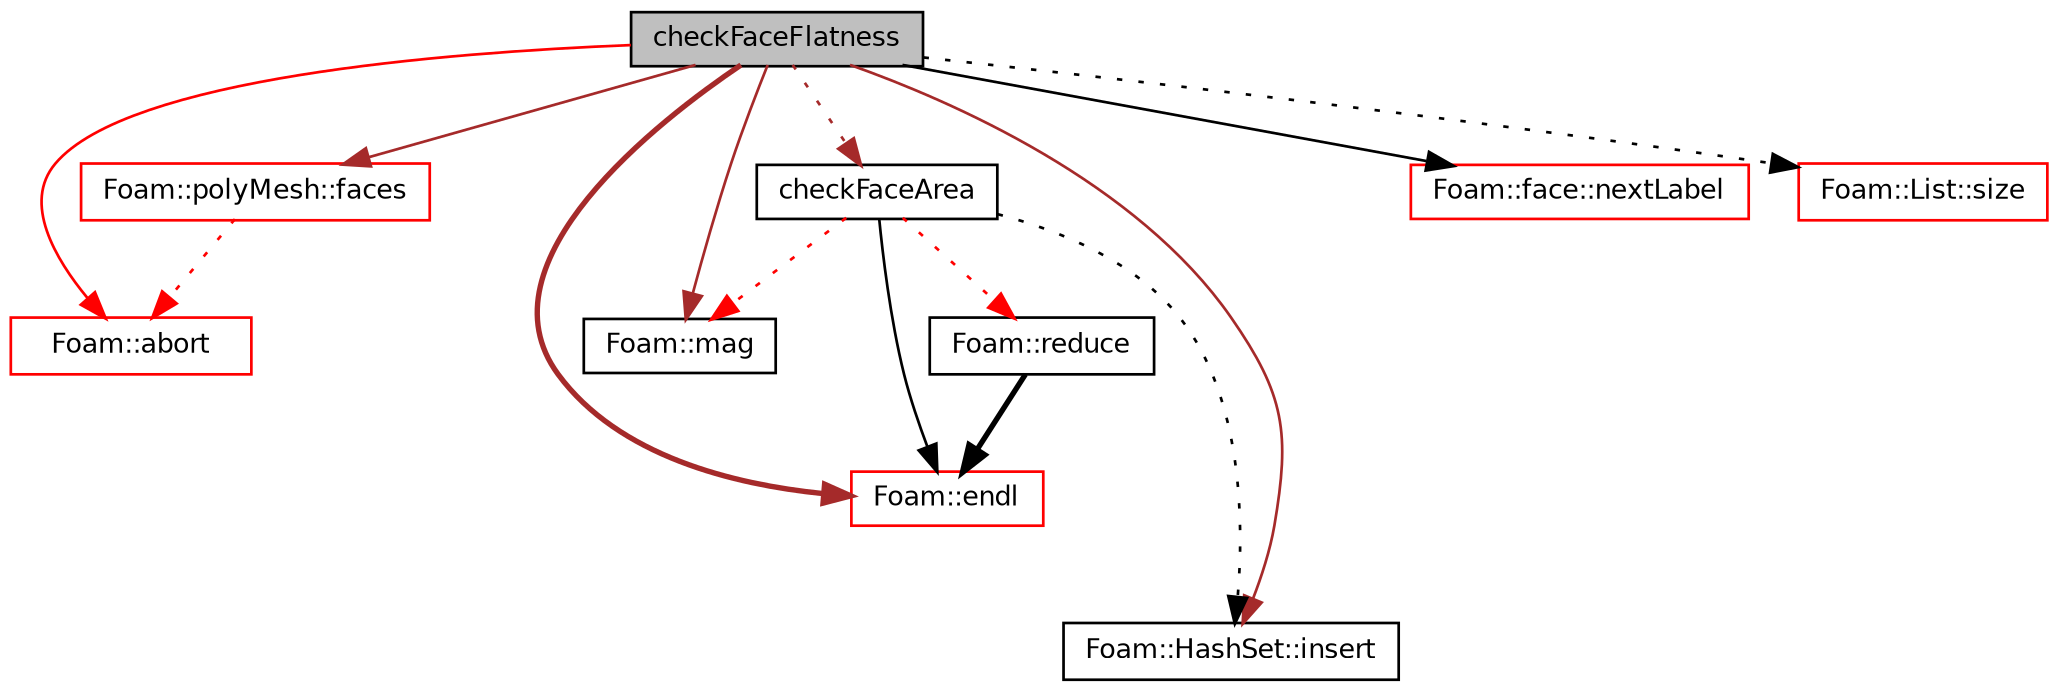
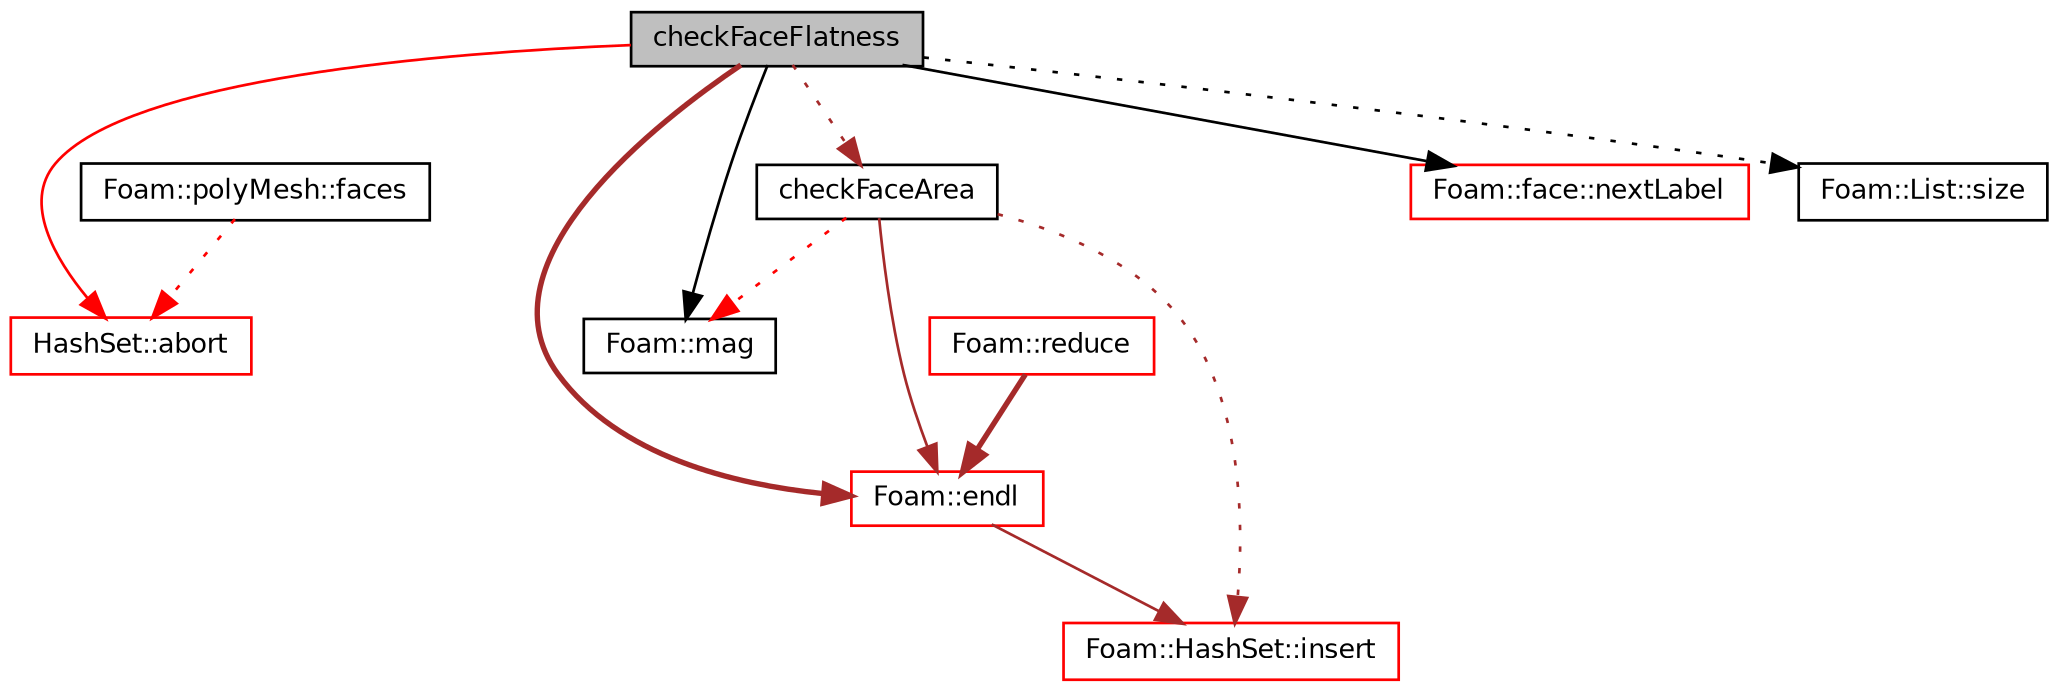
edge "checkFaceFlatness" -> "Foam::polyMesh::faces": removed
edge "checkFaceFlatness" -> "Foam::mag": color brown -> black
node "Foam::polyMesh::faces": color red -> black
node "Foam::List::size": color red -> black
edge "checkFaceFlatness" -> "Foam::HashSet::insert": now "Foam::endl" -> "Foam::HashSet::insert"
edge "checkFaceArea" -> "Foam::reduce": removed
edge "checkFaceArea" -> "Foam::endl": color black -> brown
node "Foam::abort": label "Foam::abort" -> "HashSet::abort"
node "Foam::reduce": color black -> red
edge "checkFaceArea" -> "Foam::HashSet::insert": color black -> brown
edge "Foam::reduce" -> "Foam::endl": color black -> brown
node "Foam::HashSet::insert": color black -> red
